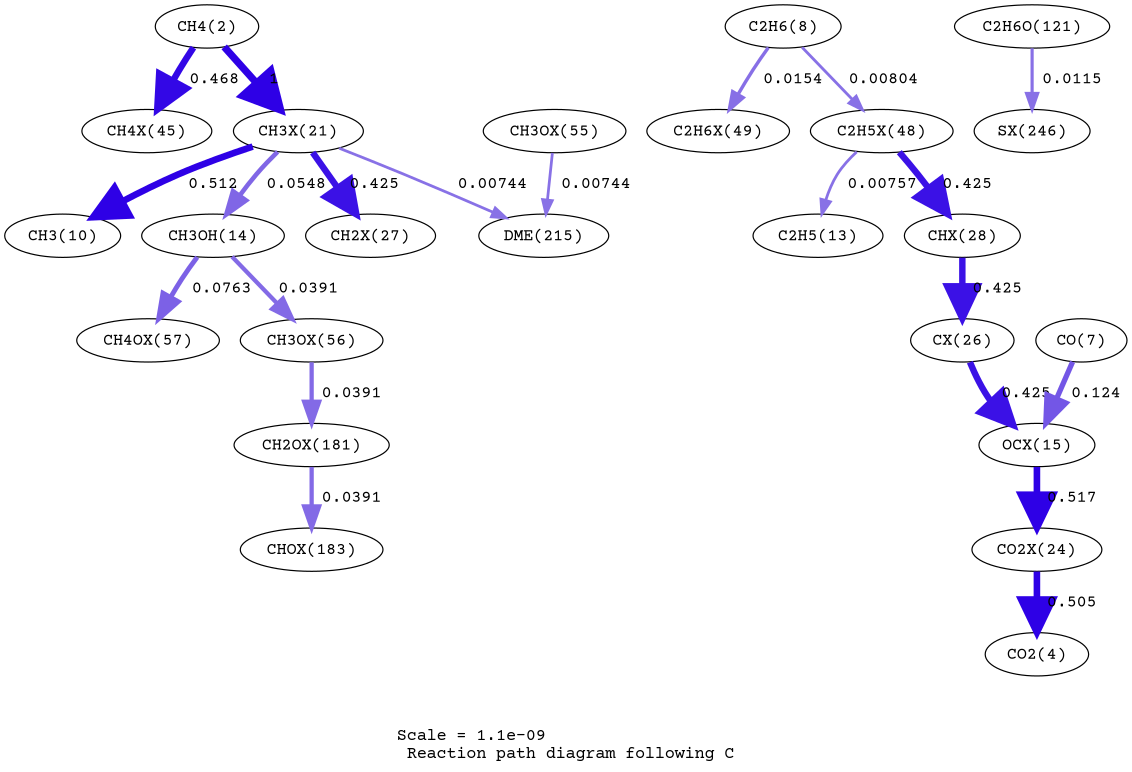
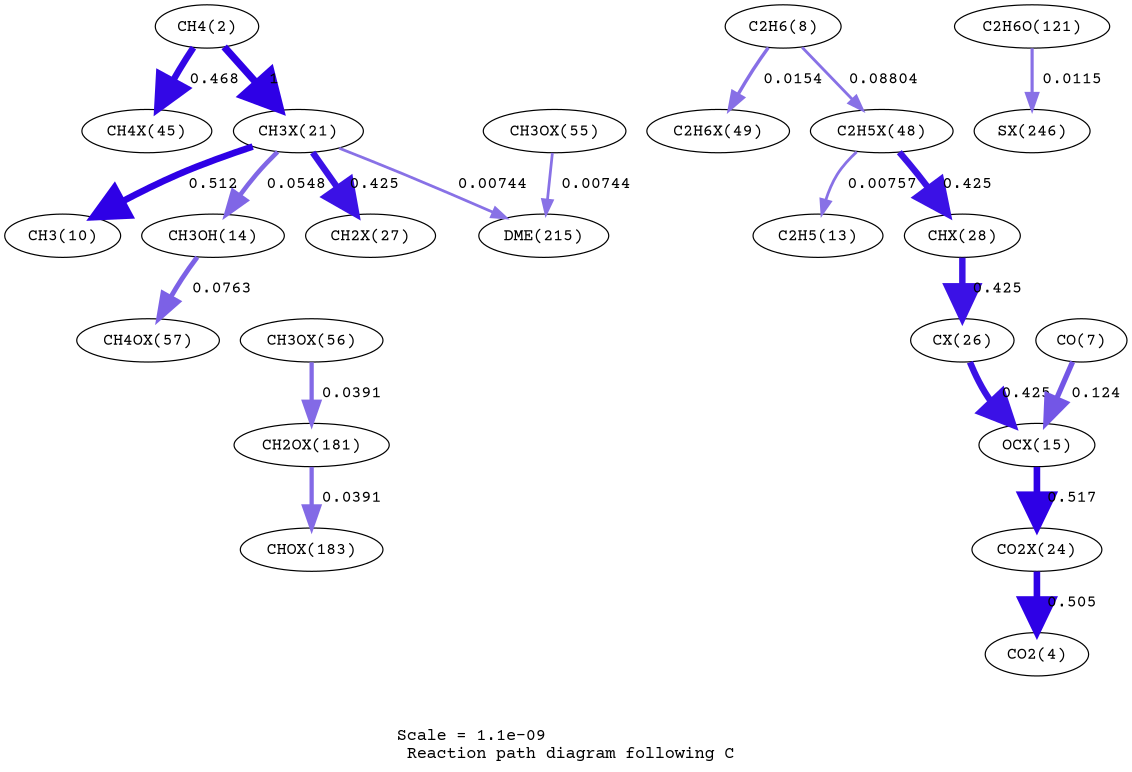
edge "C2H6(8)" -> "C2H5X(48)": label " 0.00804" -> " 0.08804"
edge "CH3OH(14)" -> "CH3OX(56)": removed, label "0.0391"
